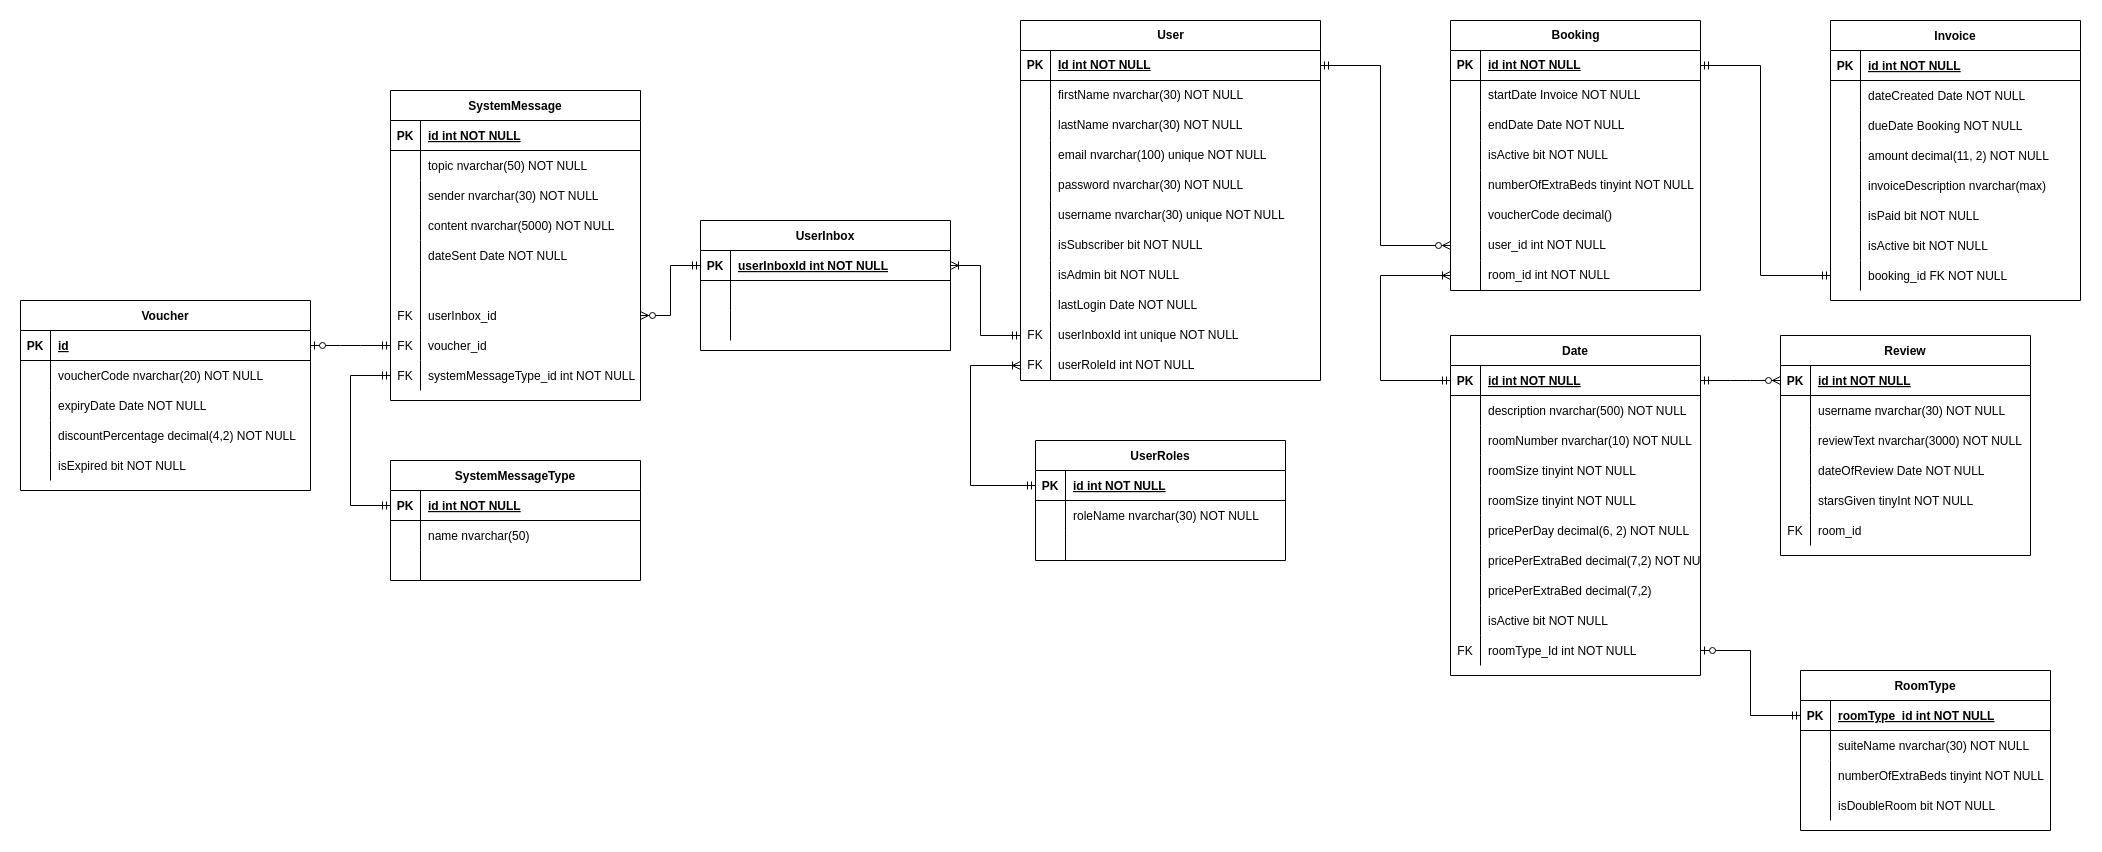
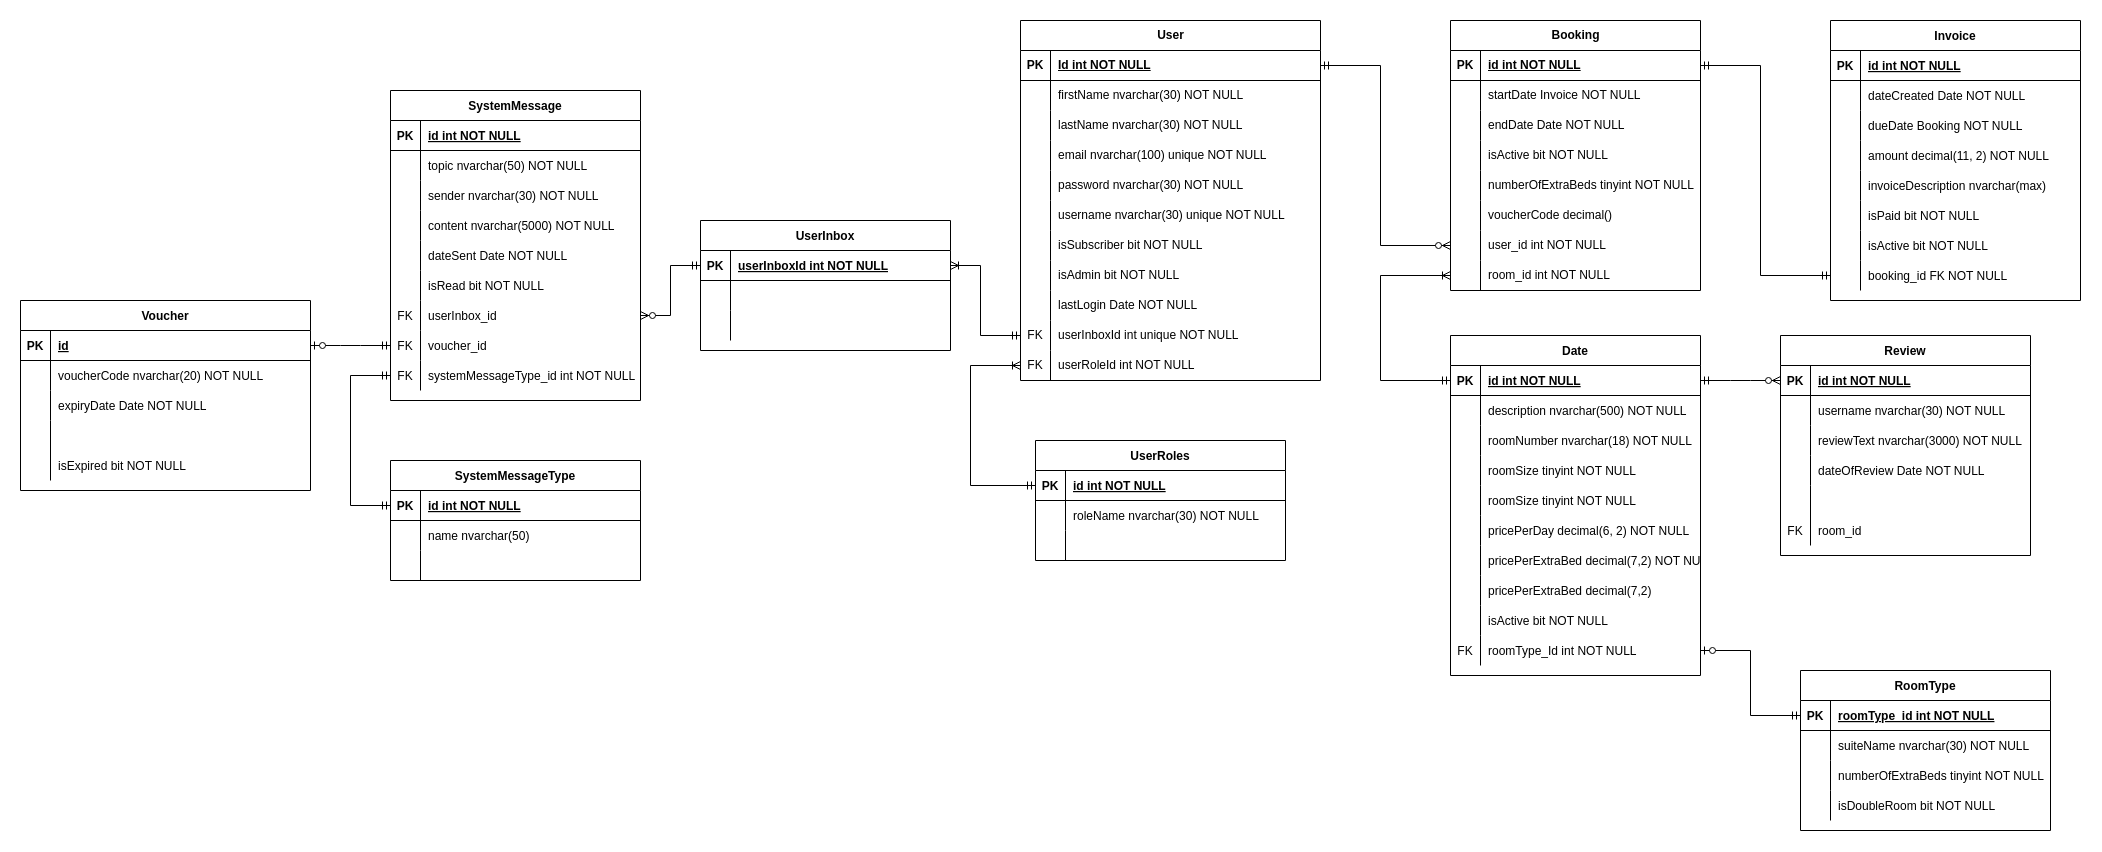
node "isRead bit NOT NULL": added
node "discountPercentage decimal(4,2) NOT NULL": removed
node "roomNumber nvarchar(10) NOT NULL": label "roomNumber nvarchar(10) NOT NULL" -> "roomNumber nvarchar(18) NOT NULL"
node "starsGiven tinyInt NOT NULL": removed
